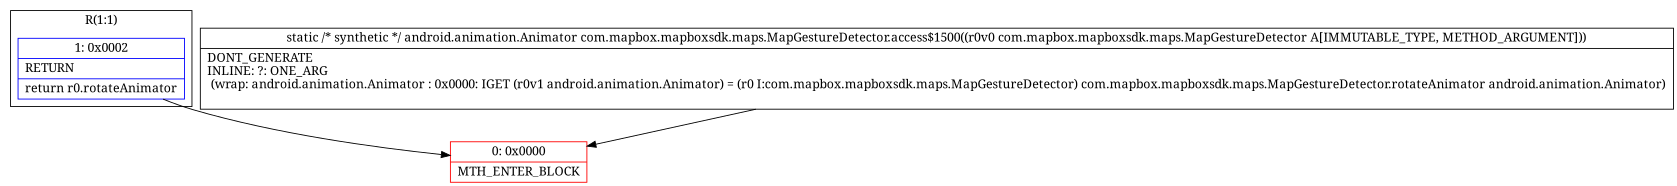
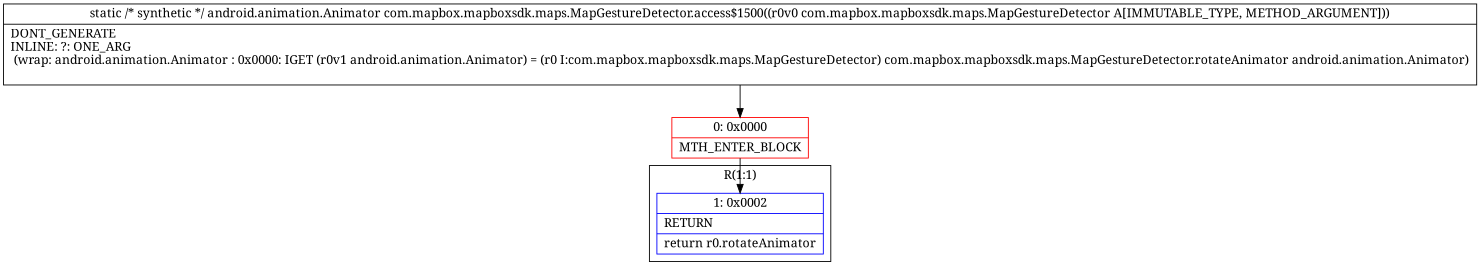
edge "1: 0x0002" -> "0: 0x0000": reversed
